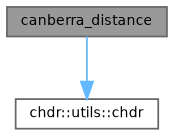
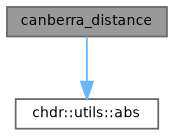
node "chdr::utils::chdr": label "chdr::utils::chdr" -> "chdr::utils::abs"
